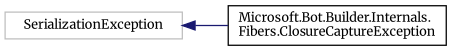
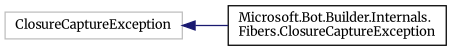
node "SerializationException": label "SerializationException" -> "ClosureCaptureException"
